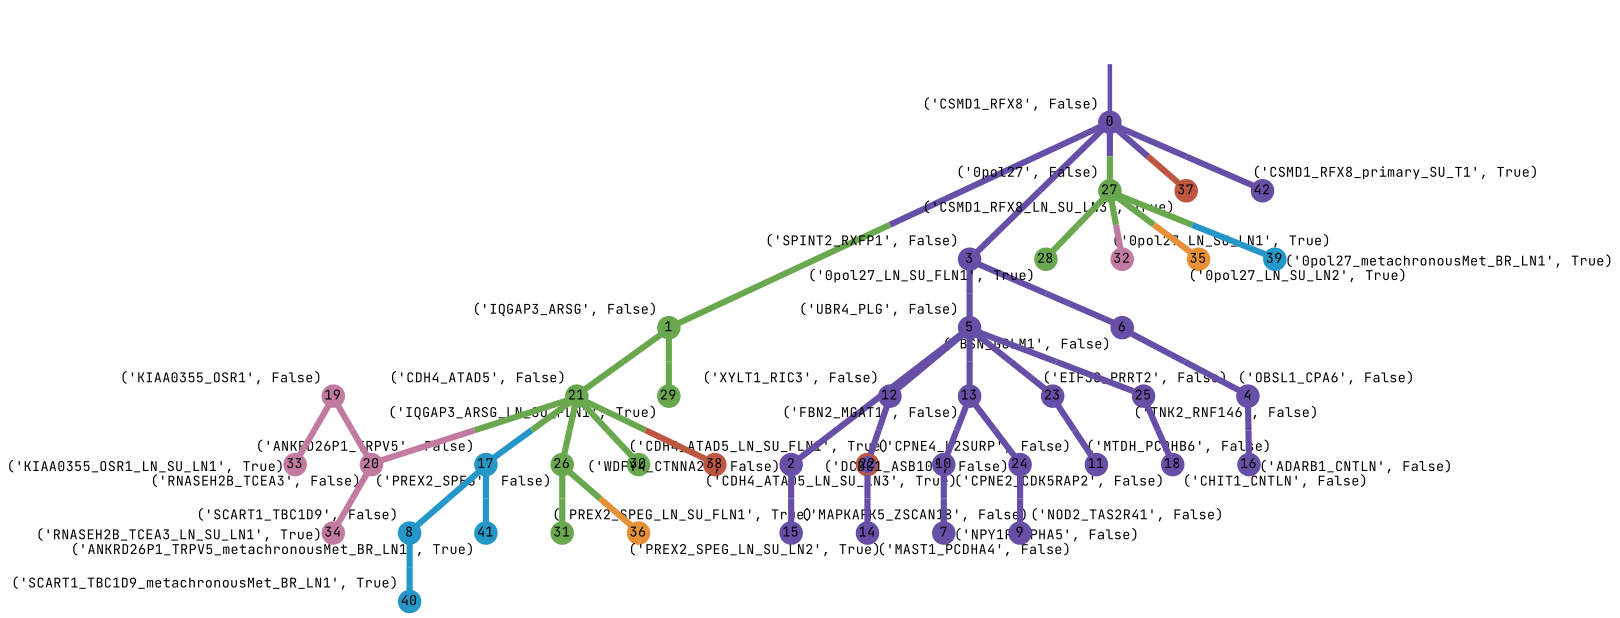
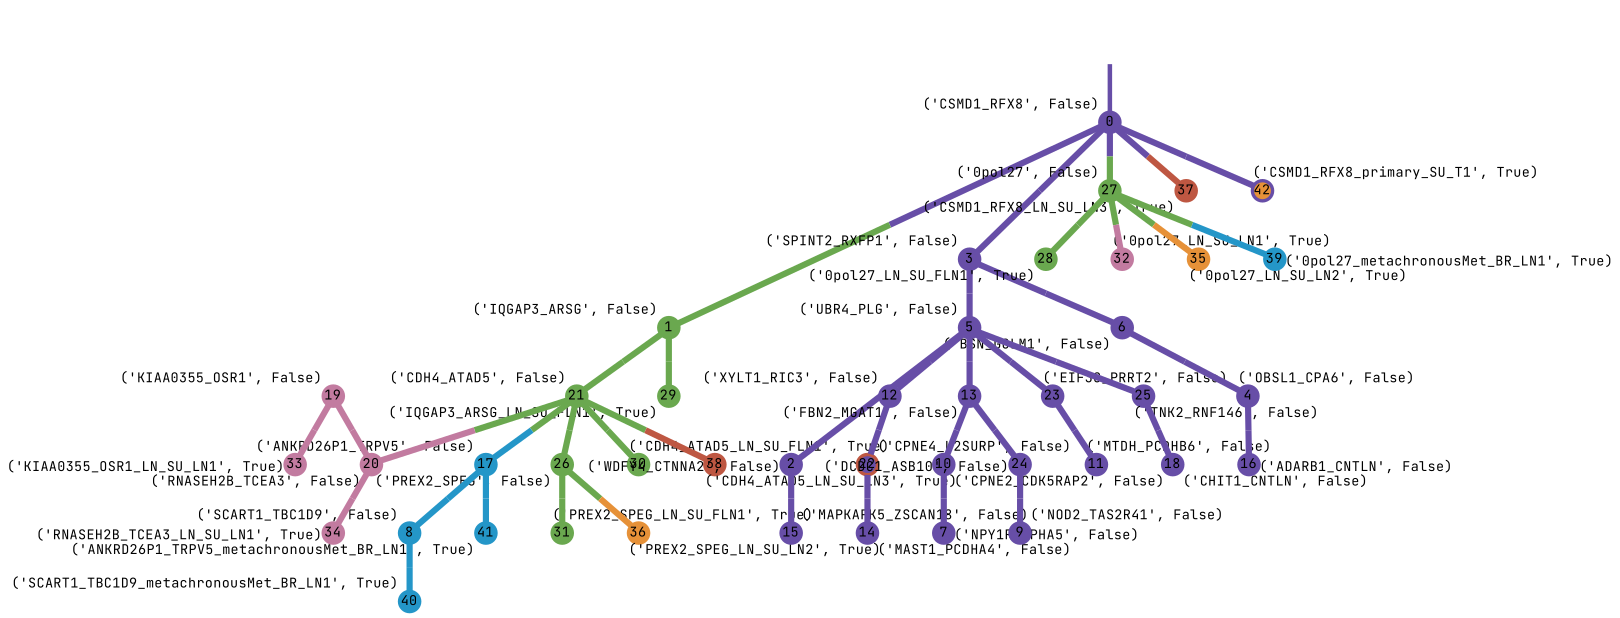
node "42 ('CSMD1_RFX8_primary_SU_T1', True)": fillcolor #674ea7ff -> #e69138ff
